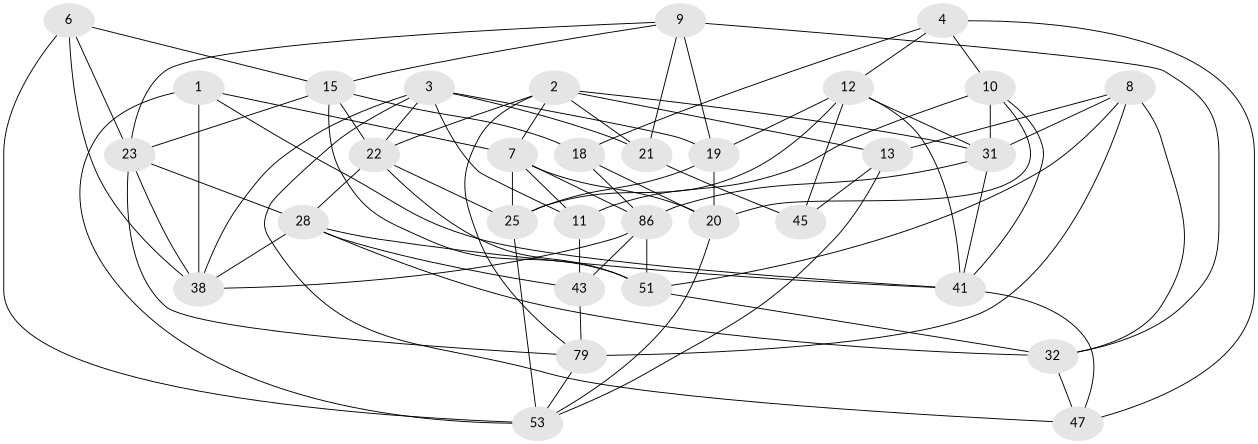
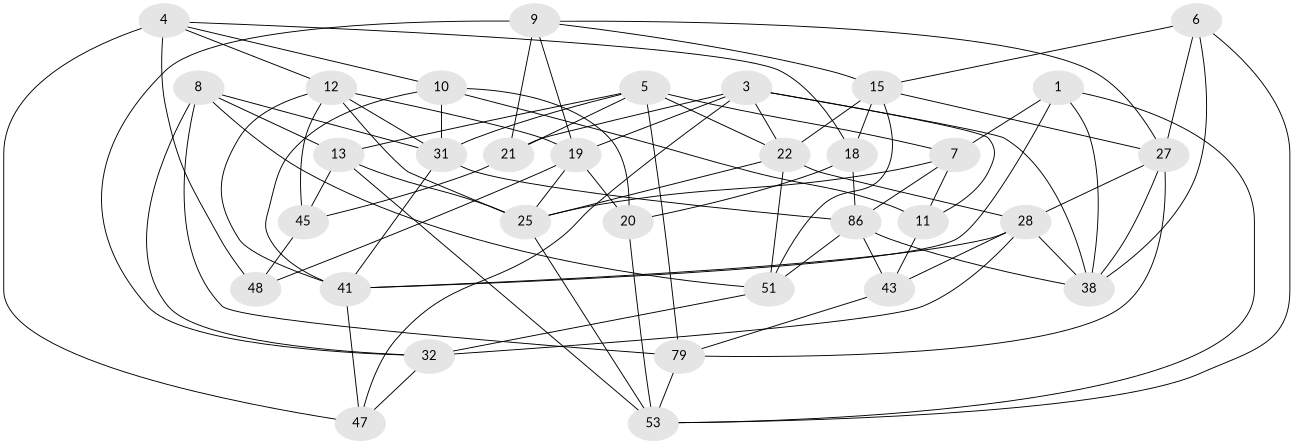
node "2": label "2" -> "5"
node "23": label "23" -> "27"
edge "13" -- "25": added
edge "7" -- "20": removed
node "48": added
